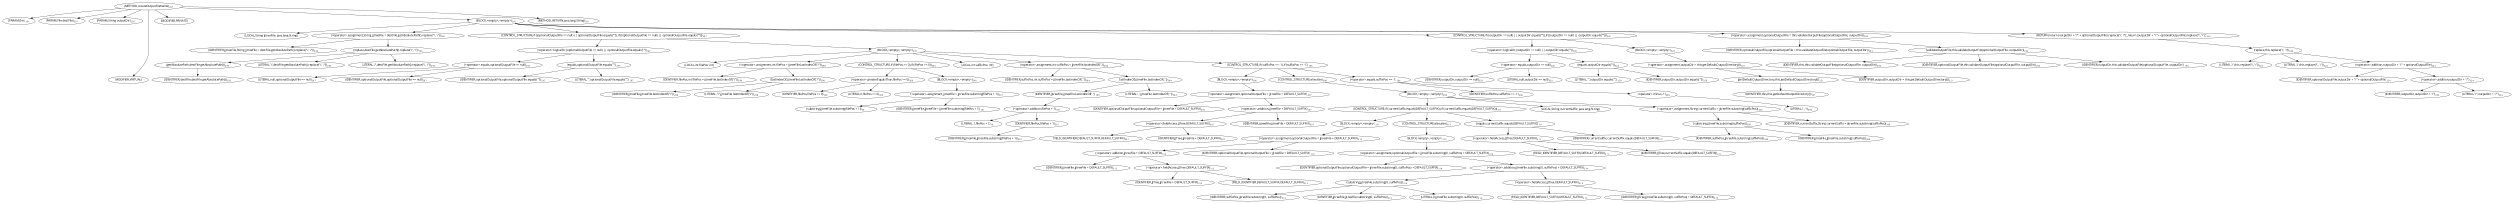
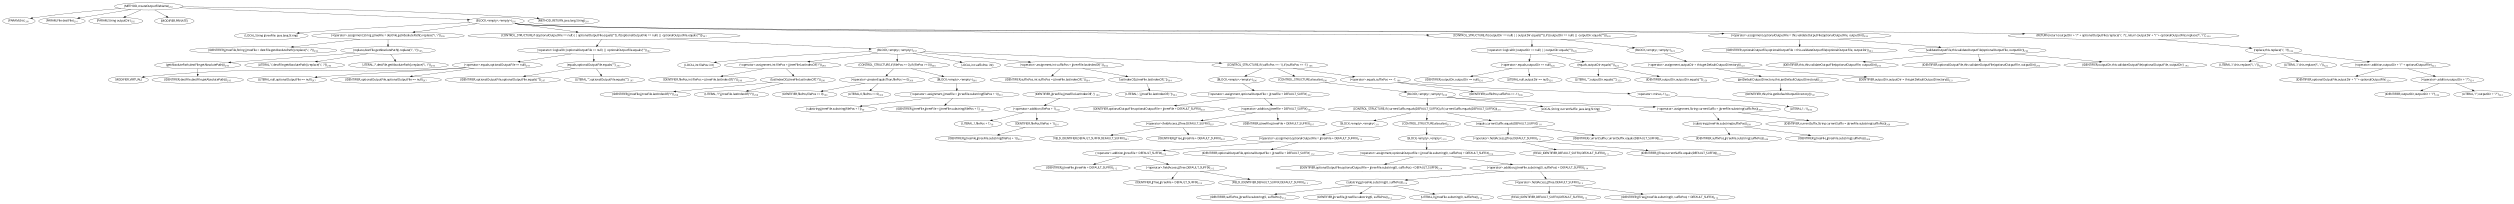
edge "(METHOD,createOutputFileName)" -> "(MODIFIER,VIRTUAL)": now "(<operator>.equals,optionalOutputFile == null)" -> "(MODIFIER,VIRTUAL)"
edge "(lastIndexOf,jjtreeFile.lastIndexOf('.'))" -> "(IDENTIFIER,jjtreeFile,jjtreeFile.lastIndexOf('.'))": removed
